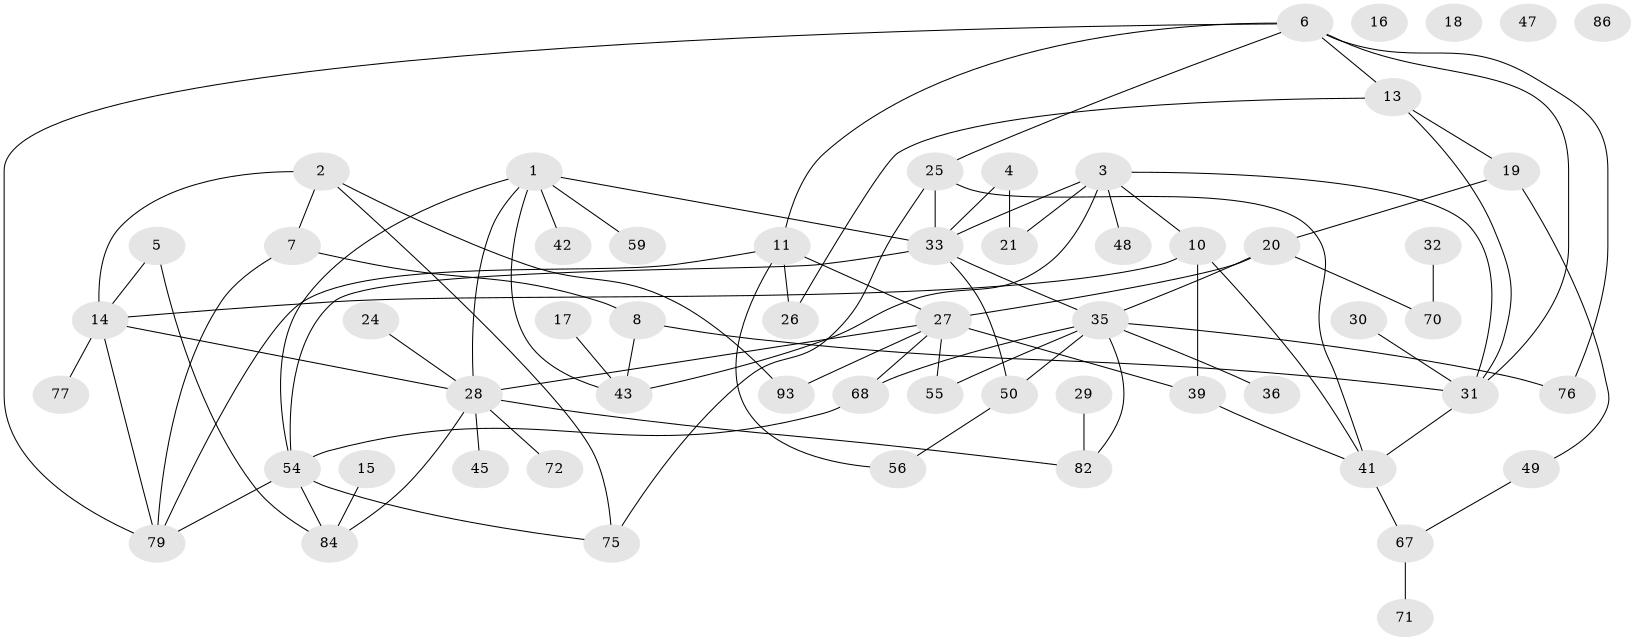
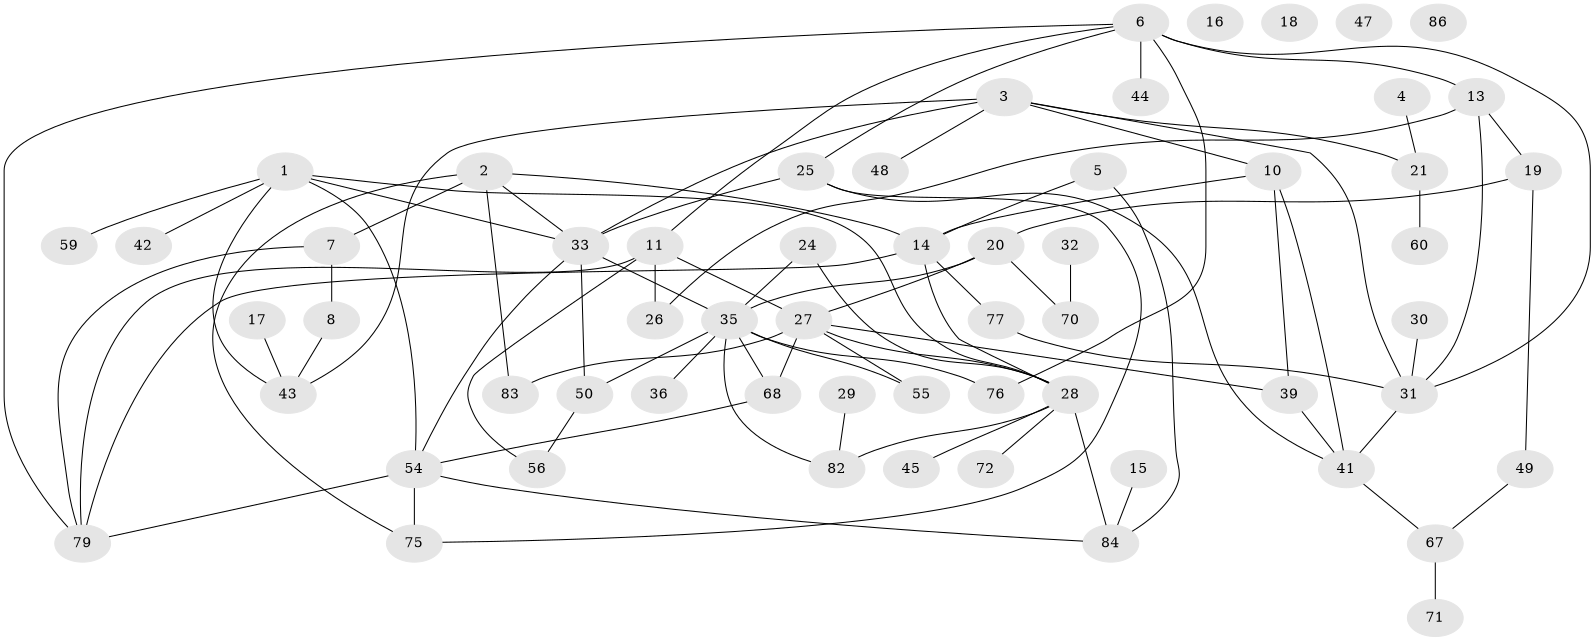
node "44": added
edge "4" -- "33": now "2" -- "33"
node "60": added
edge "24" -- "35": added
edge "8" -- "31": now "77" -- "31"
node "93": label "93" -> "83"
